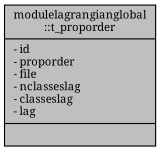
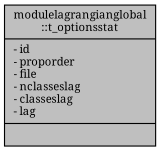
node "modulelagrangianglobal": text "::t_proporder" -> "::t_optionsstat"
